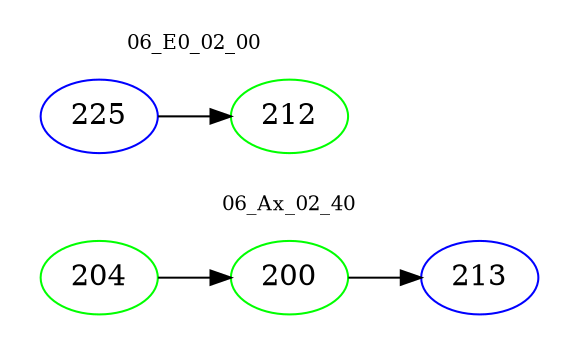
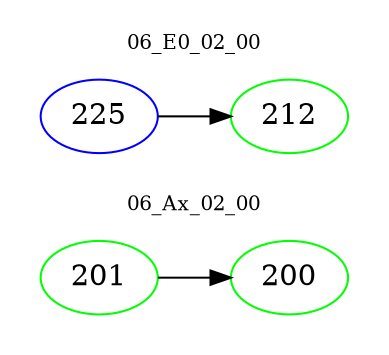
cluster "06_Ax_02_40": label "06_Ax_02_40" -> "06_Ax_02_00"
node "204": label "204" -> "201"
node "213": removed
